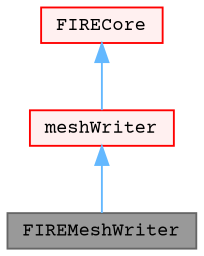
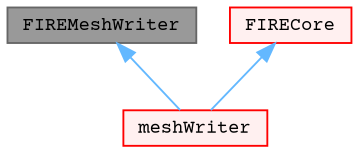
edge "FIREMeshWriter" -> "meshWriter": reversed
